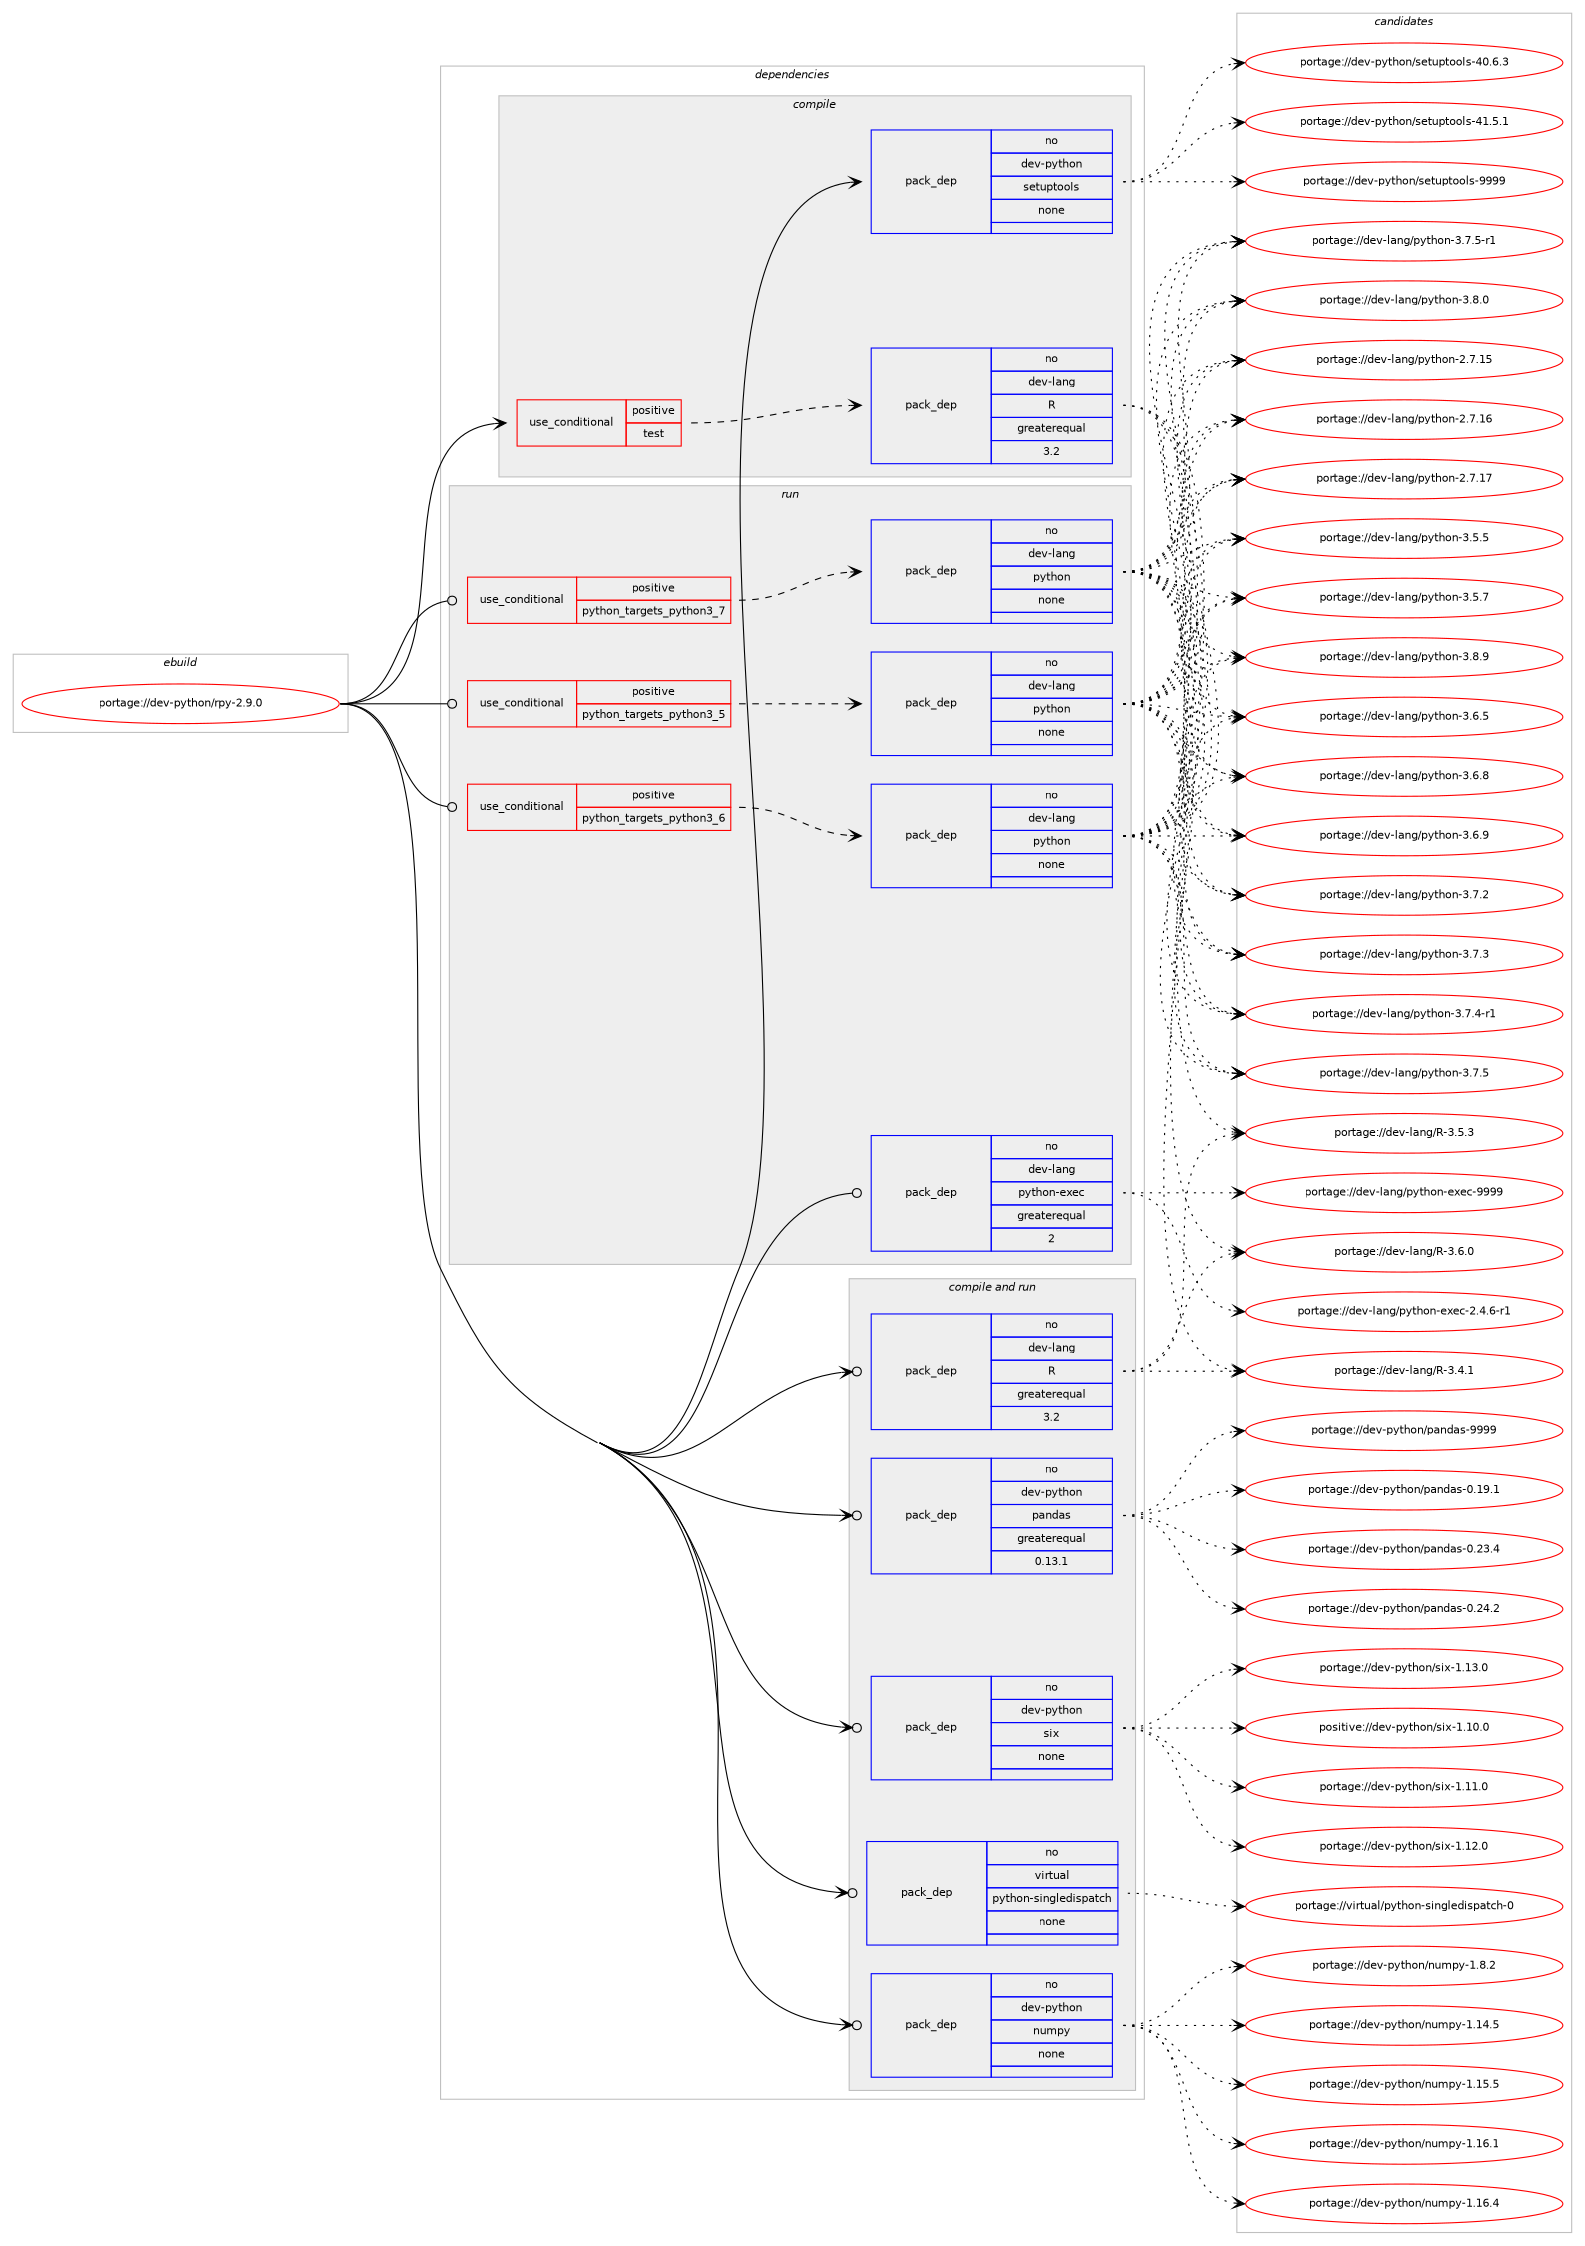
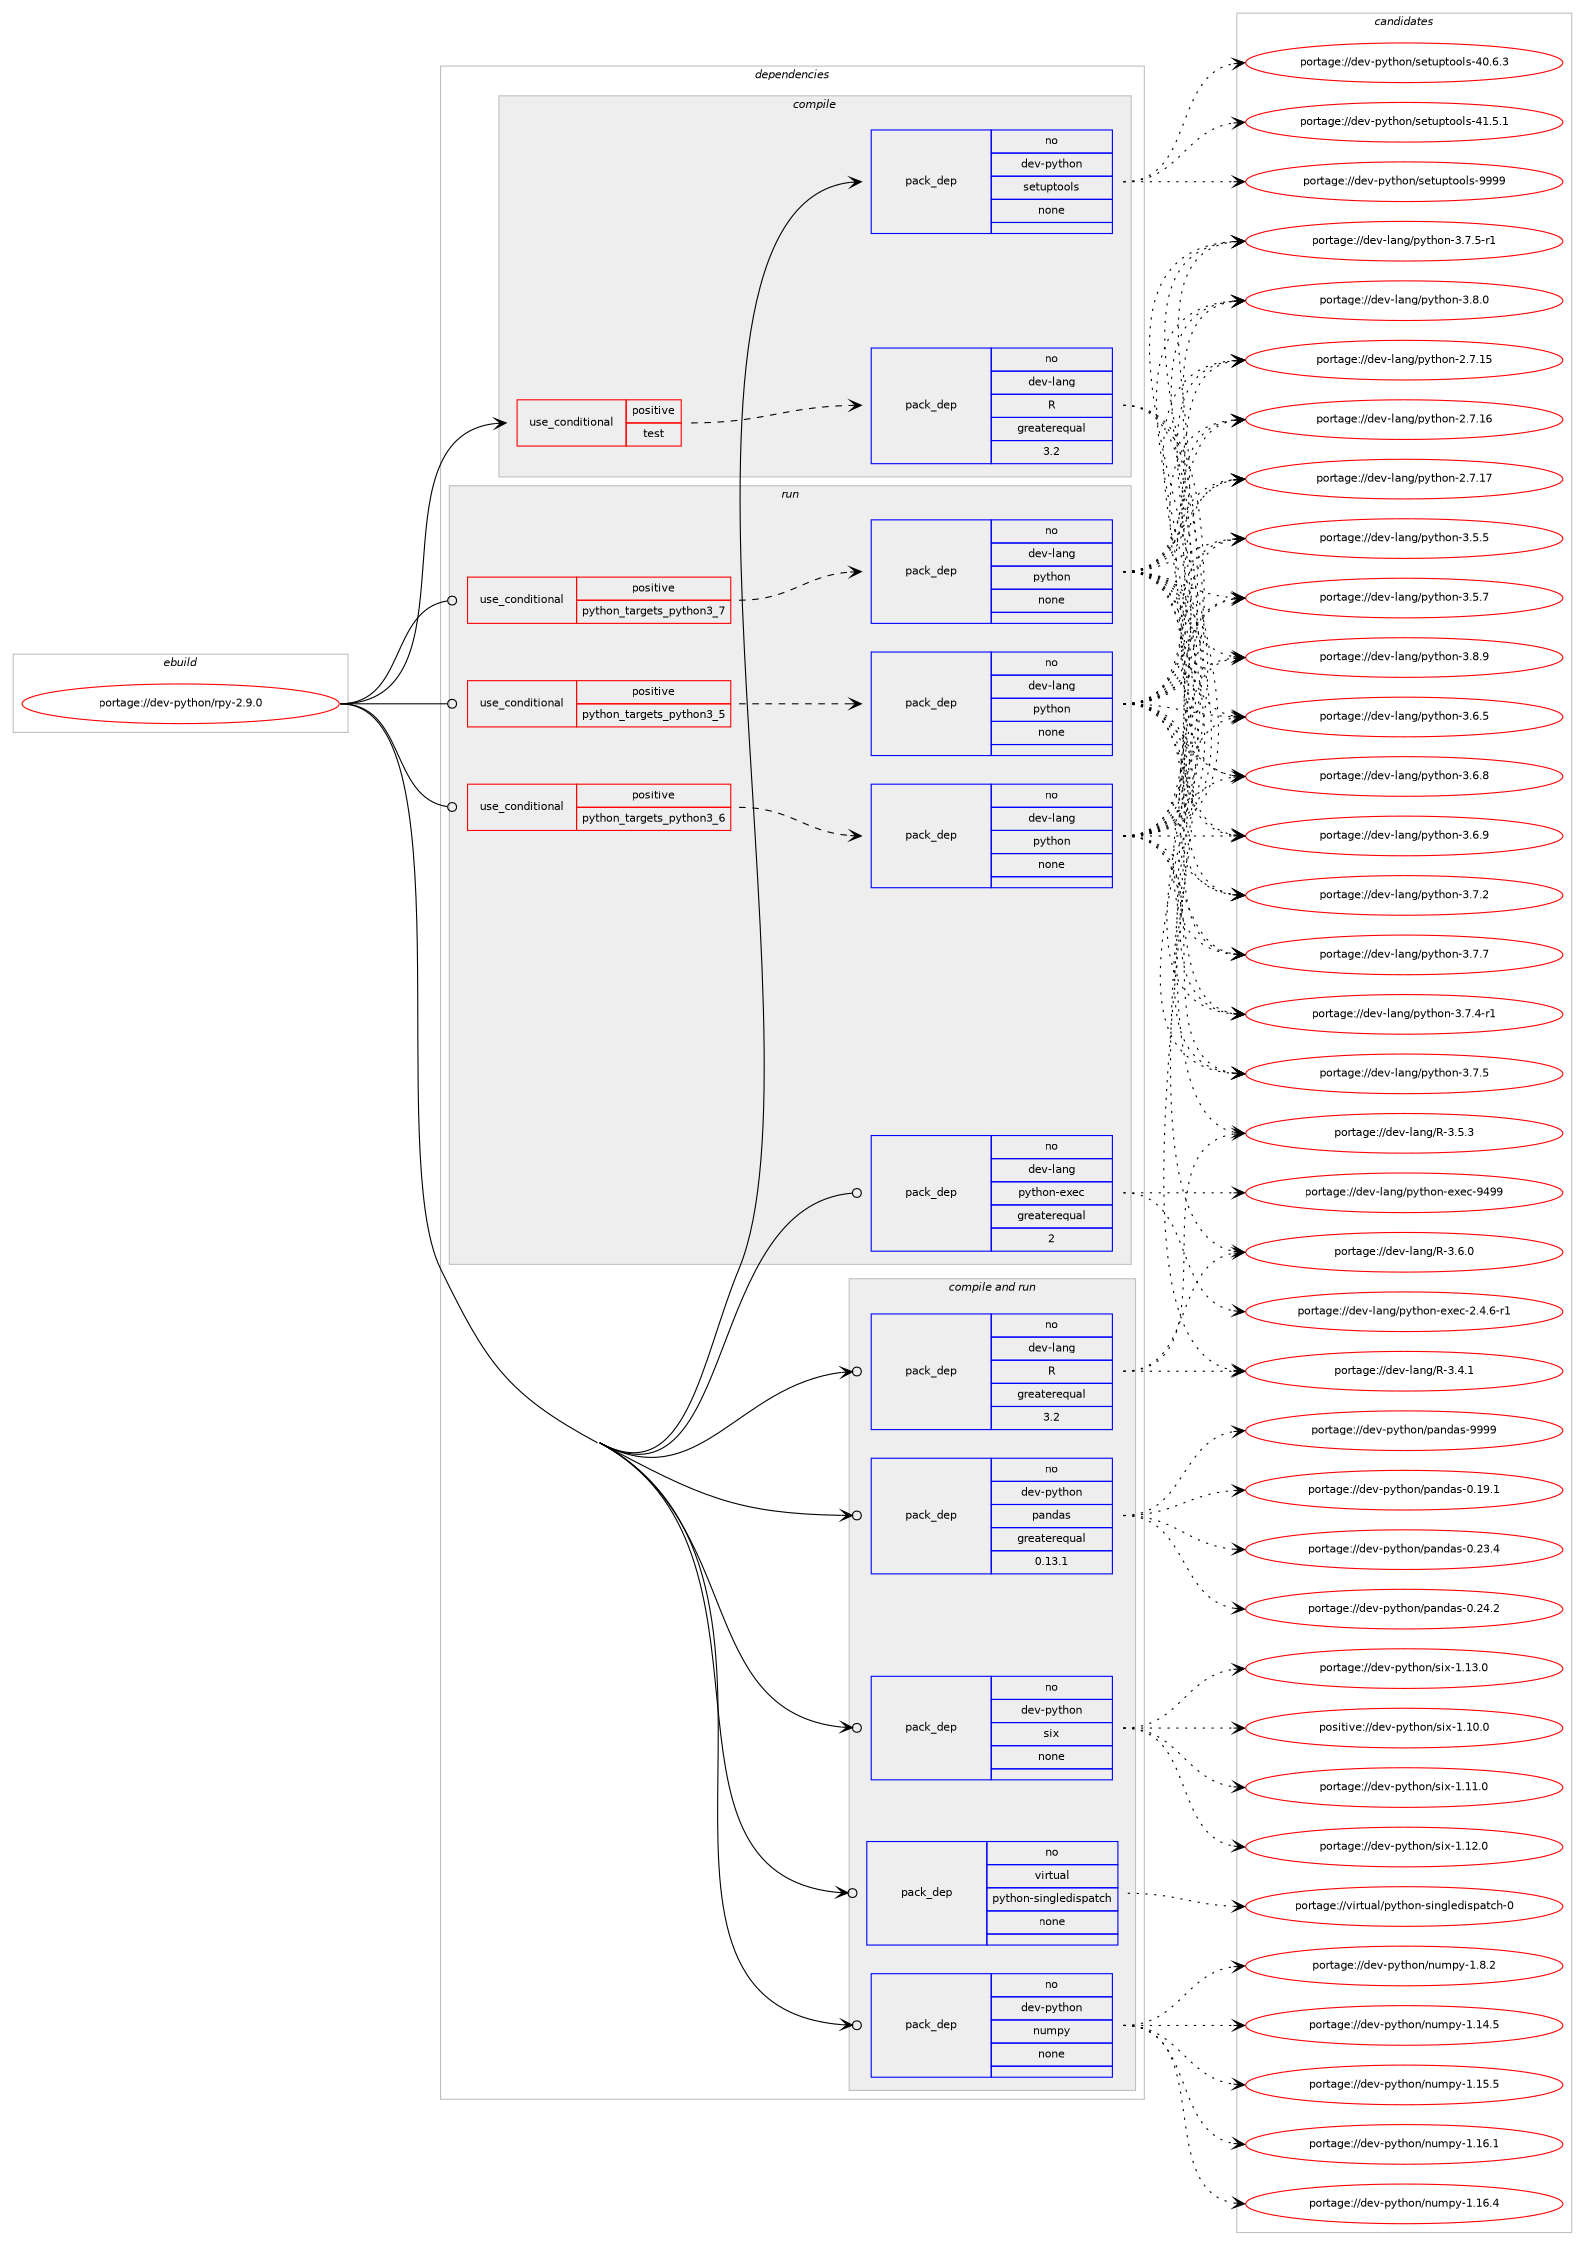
node "portage://dev-lang/python-3.7.3": label "portage://dev-lang/python-3.7.3" -> "portage://dev-lang/python-3.7.7"
node "portage://dev-lang/python-exec-9999": label "portage://dev-lang/python-exec-9999" -> "portage://dev-lang/python-exec-9499"
